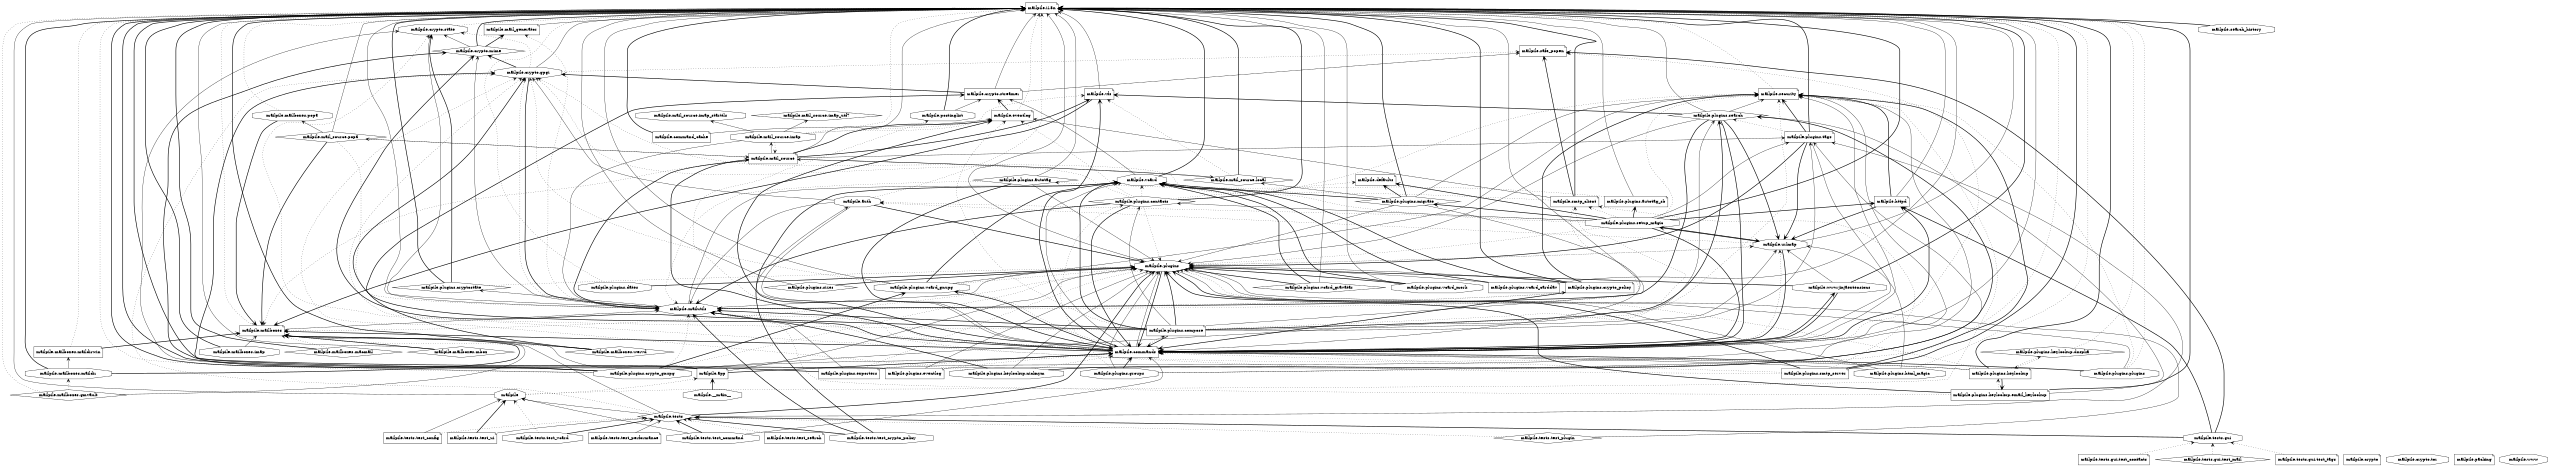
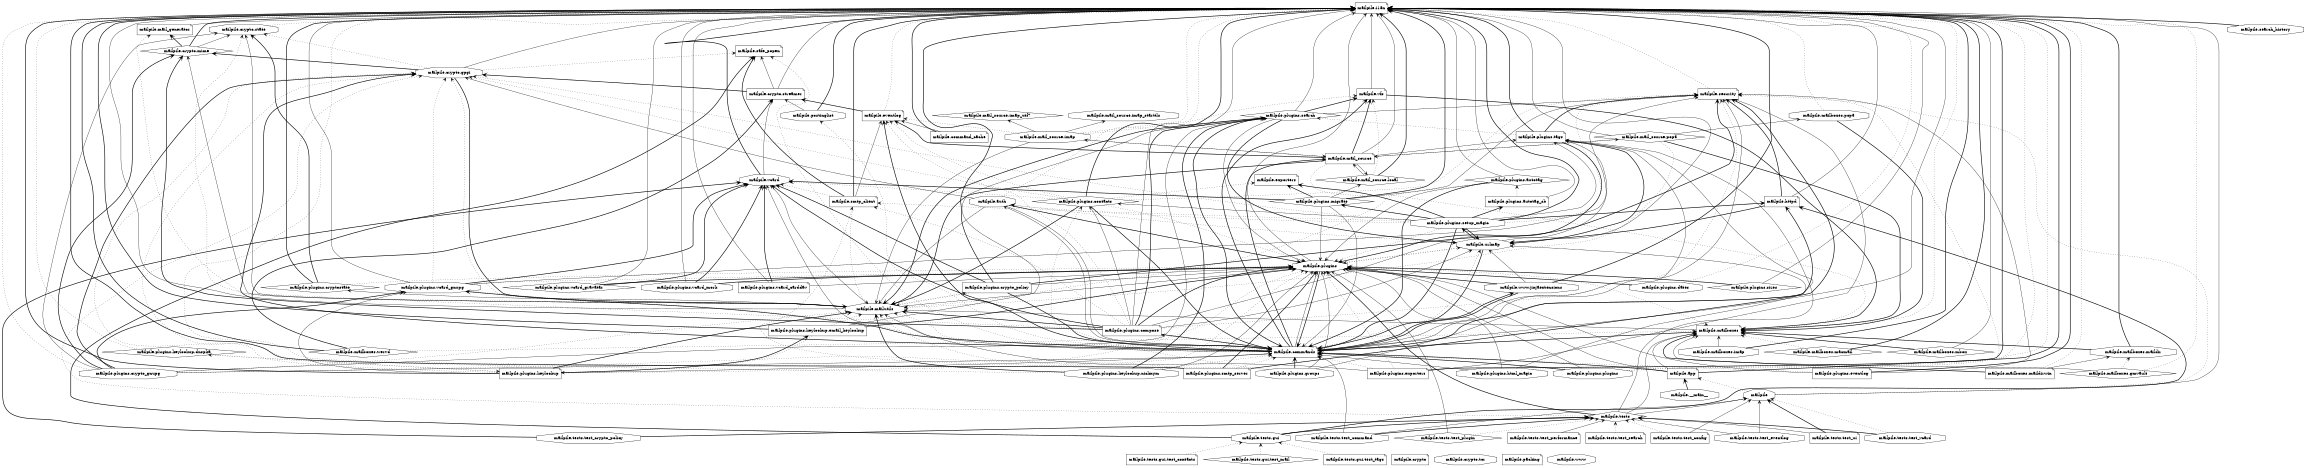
node "mailpile.defaults": label "mailpile.defaults" -> "mailpile.exporters"
edge "mailpile.plugins.keylookup" -> "mailpile.plugins.vcard_gnupg": added
edge "mailpile.mailboxes.maildir" -> "mailpile.mailboxes.maildirwin": reversed
edge "mailpile.tests.test_crypto_policy" -> "mailpile.mailutils": now "mailpile.plugins.keylookup" -> "mailpile.mailutils"
node "mailpile.tests.test_eventlog": added
